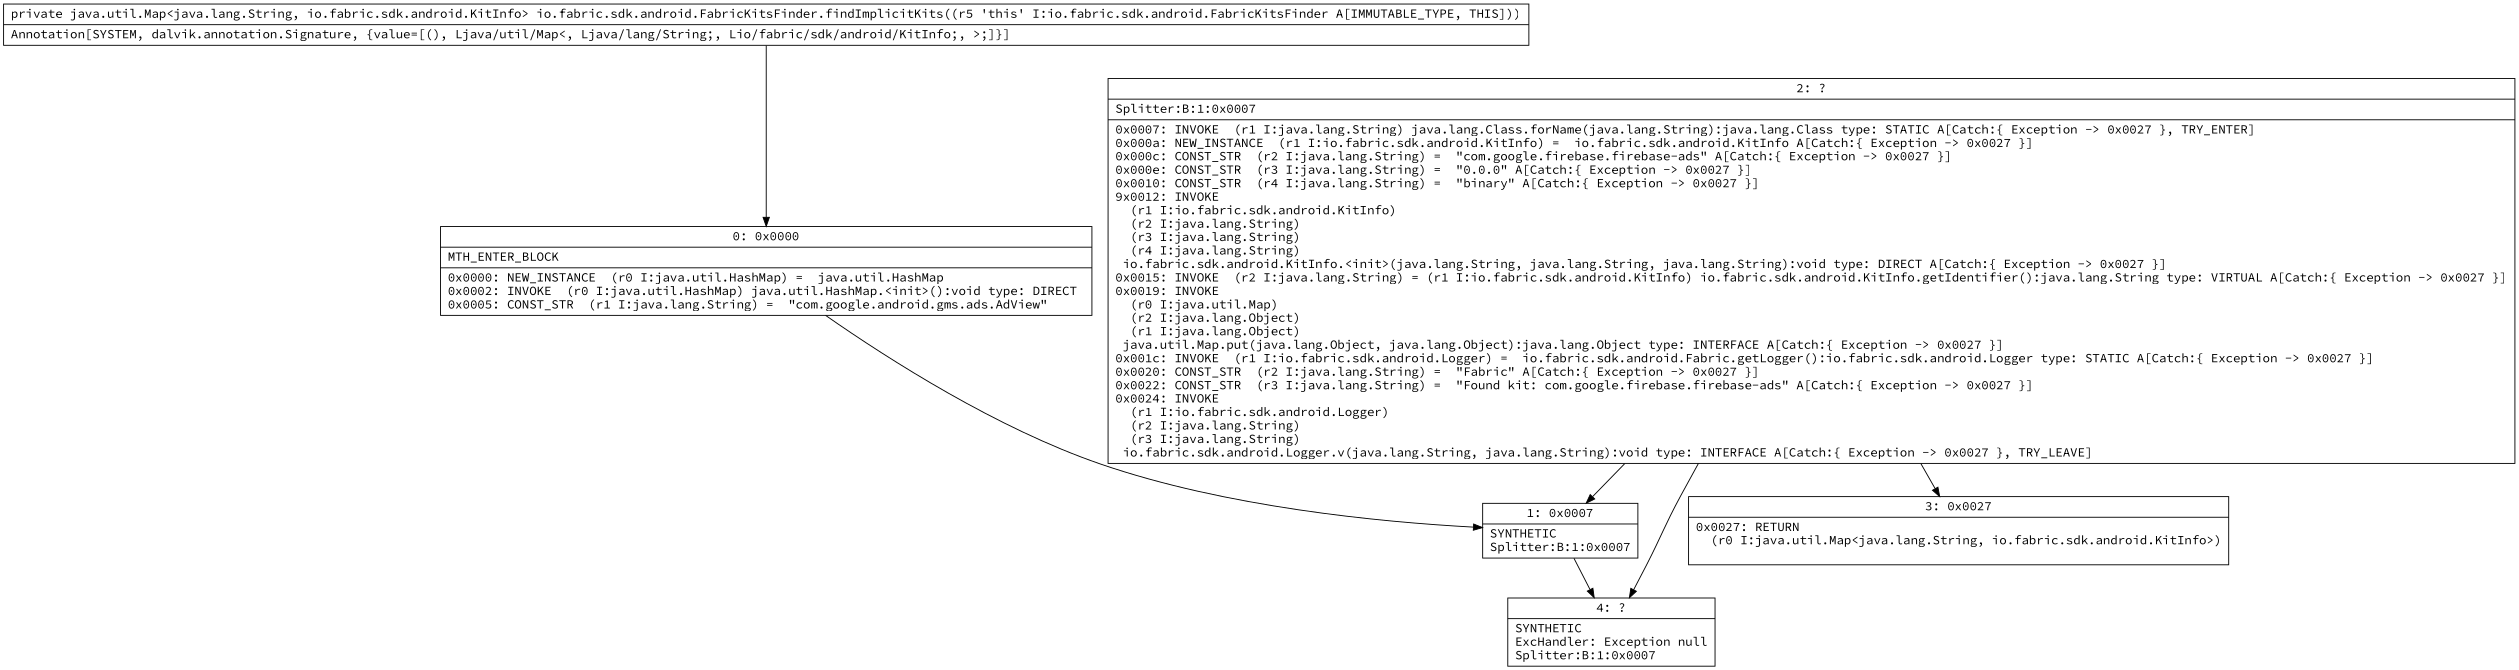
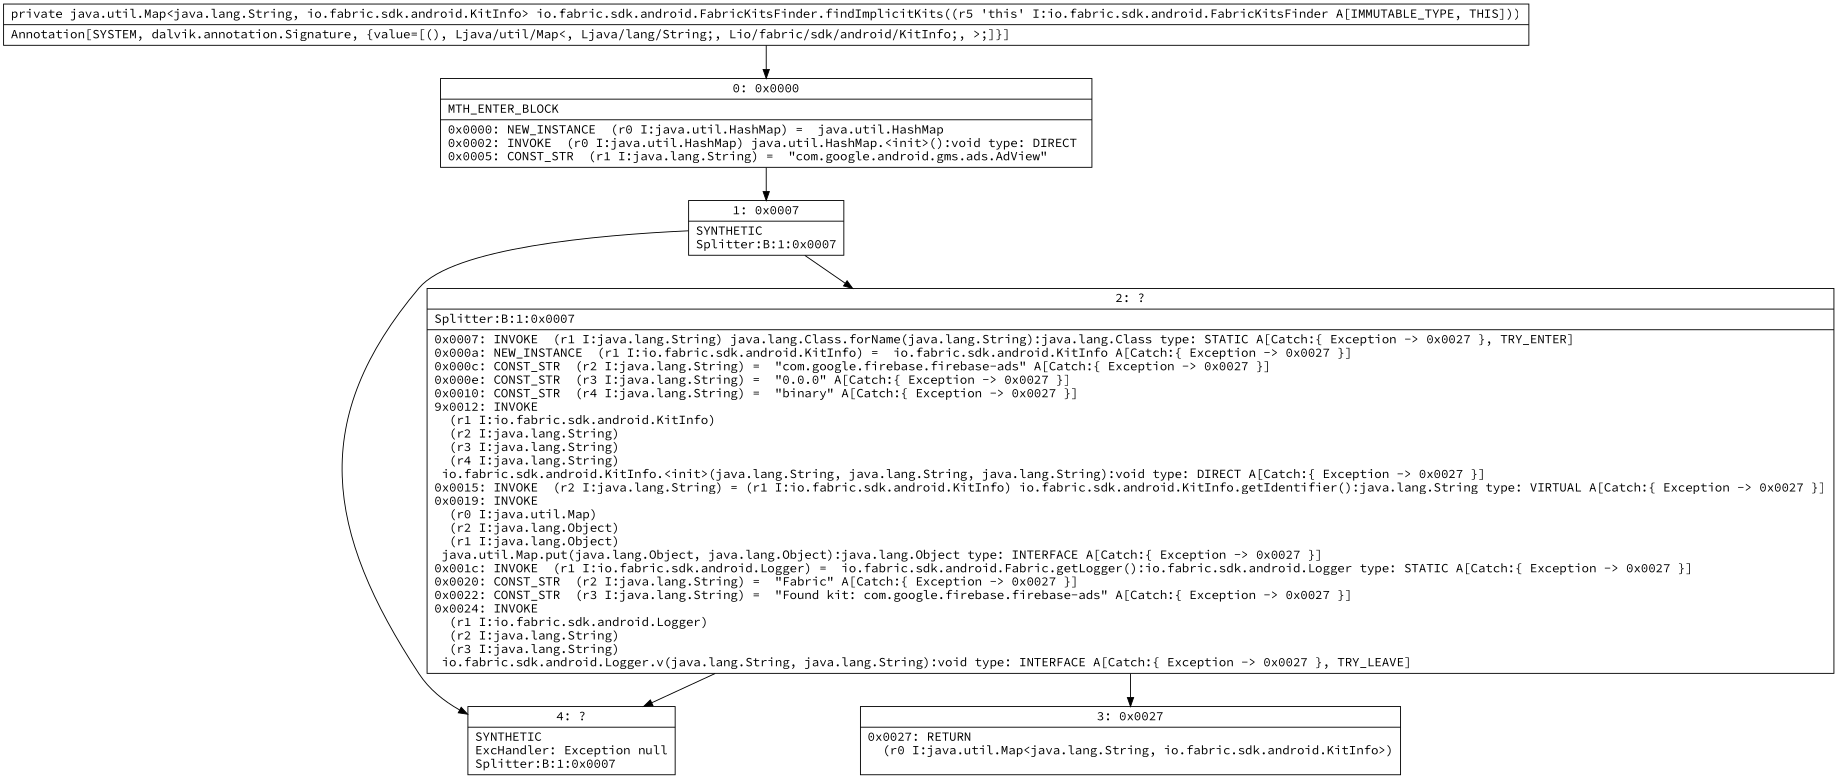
edge "2: ?" -> "1: 0x0007": reversed
